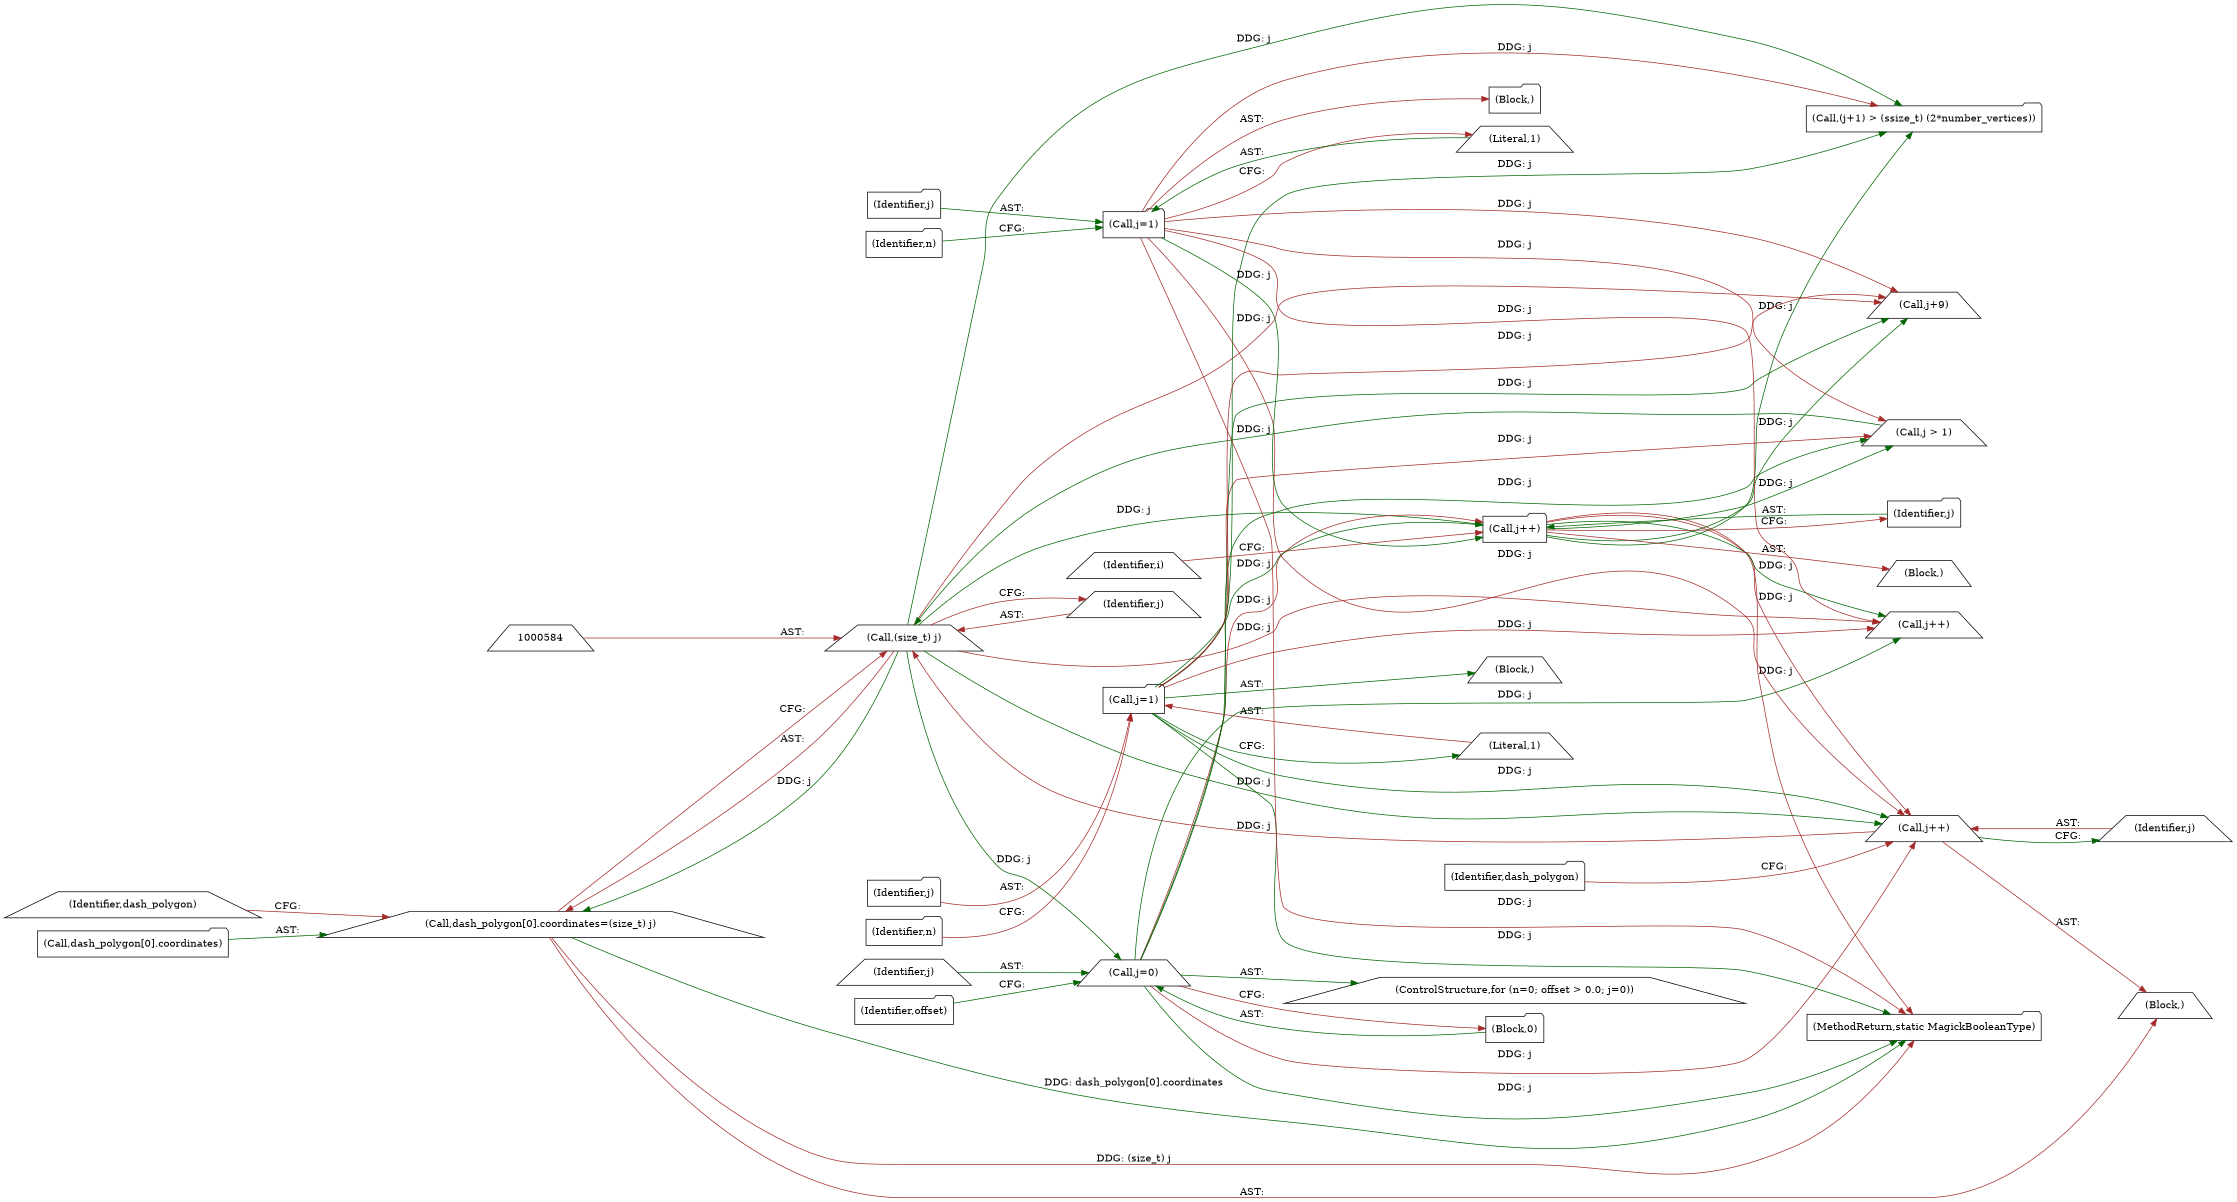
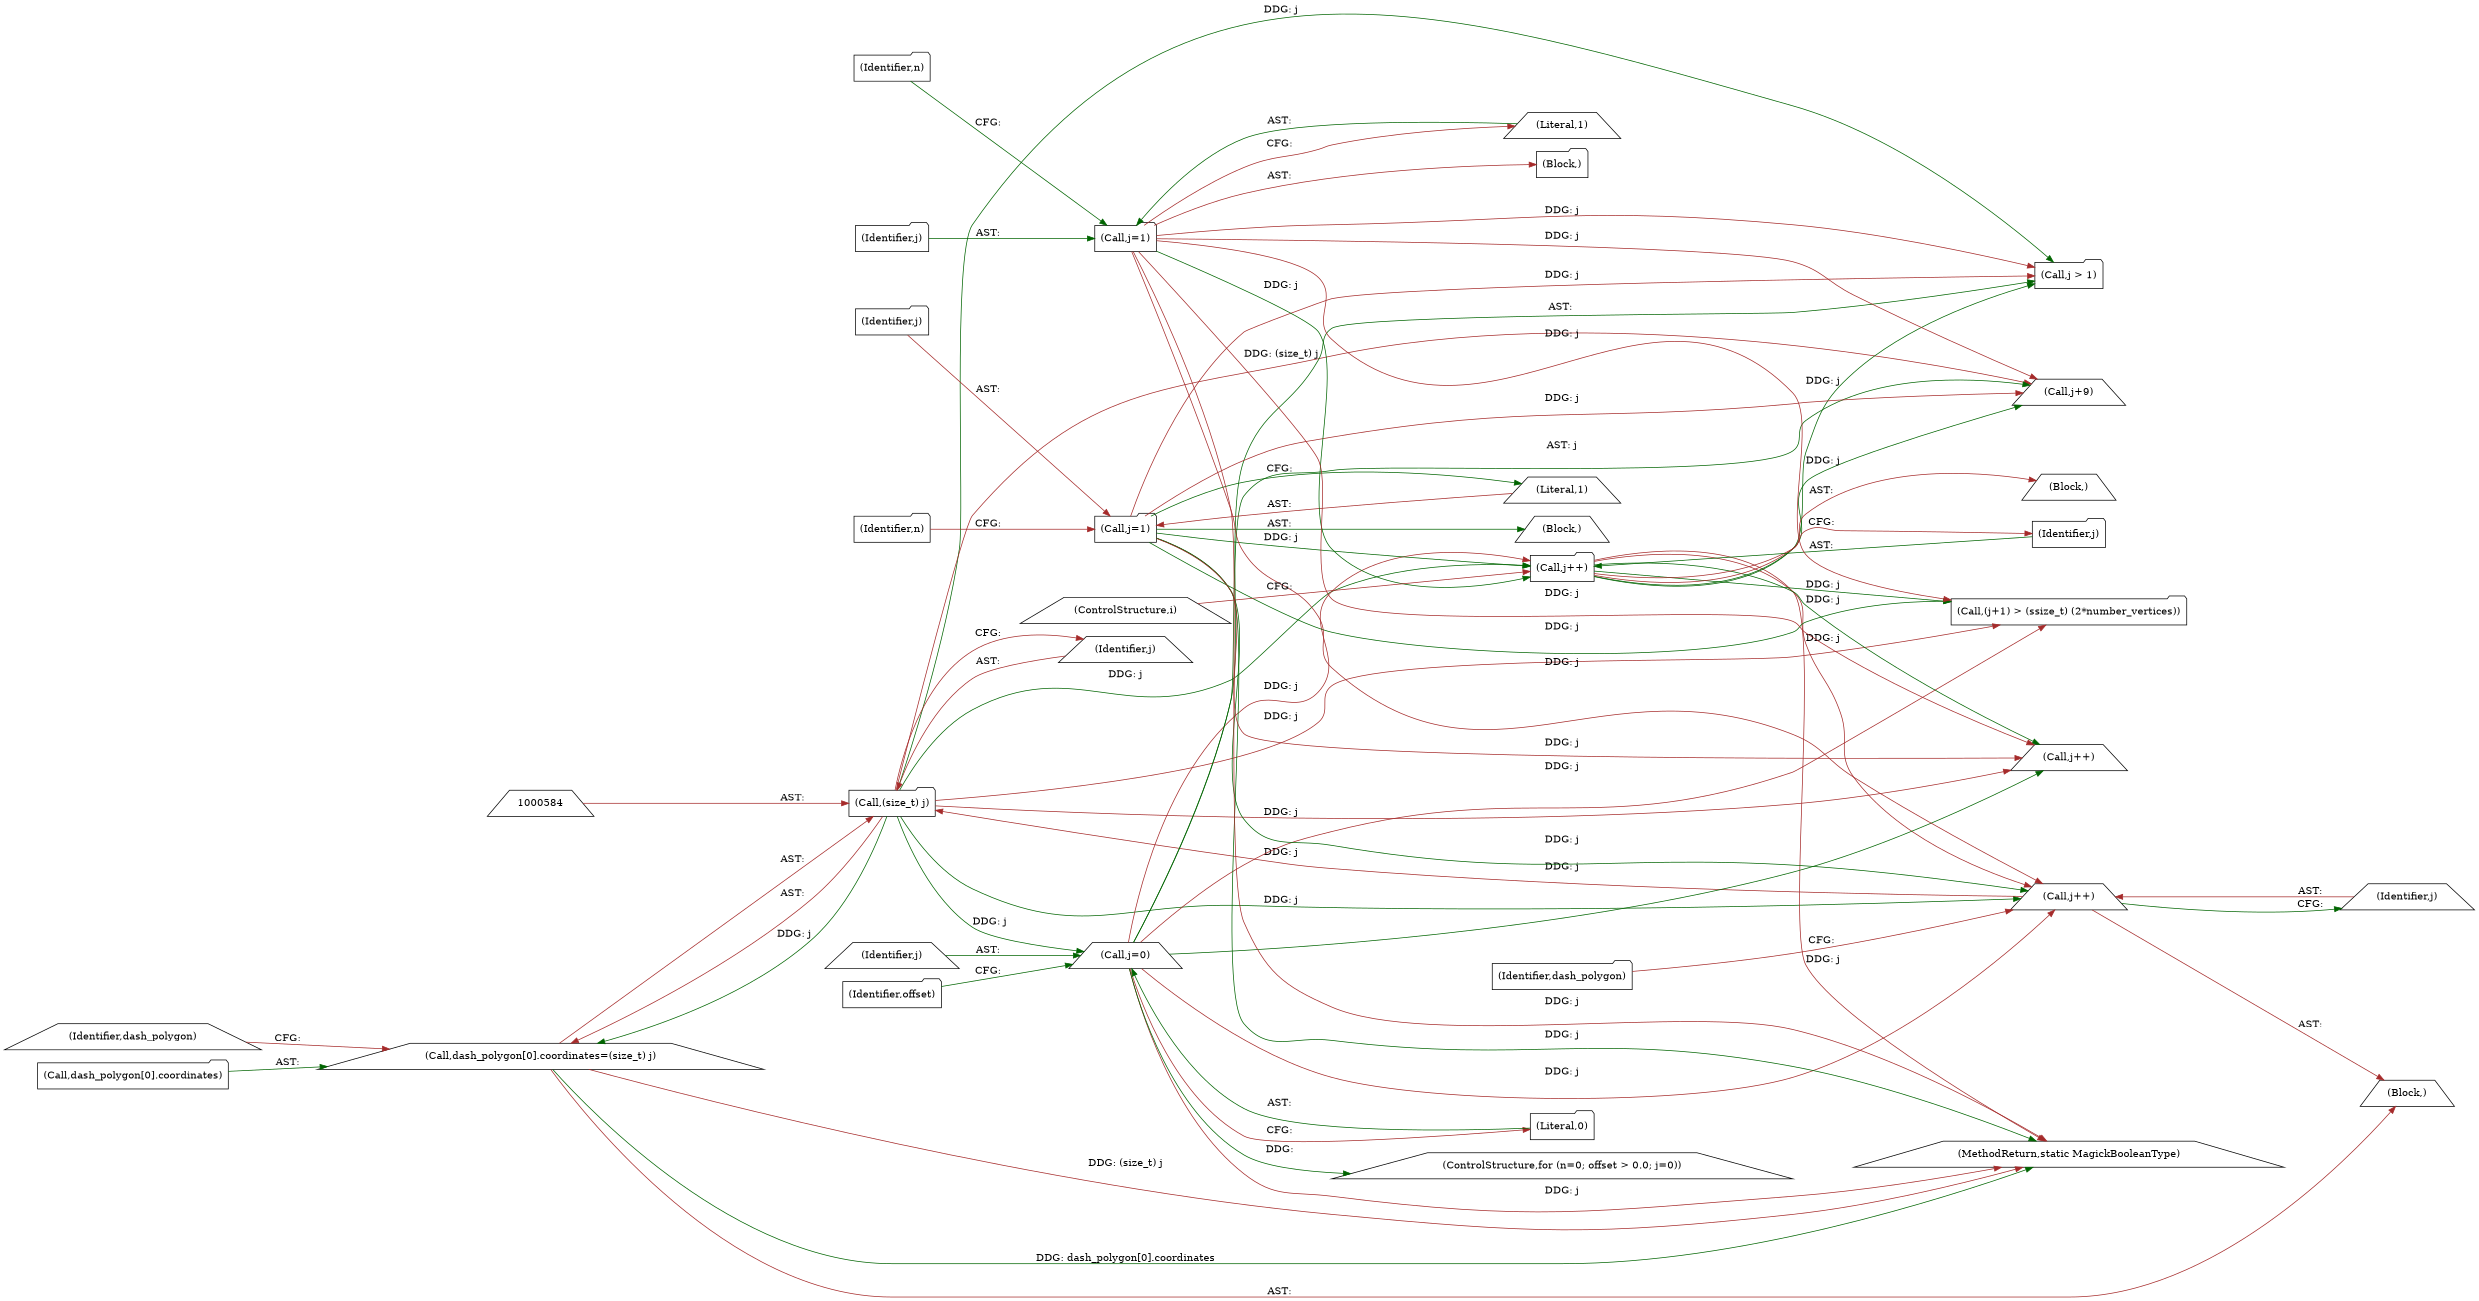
edge "(Call,(size_t) j)" -> "(Call,(j+1) > (ssize_t) (2*number_vertices))": color darkgreen -> brown
edge "(Call,(size_t) j)" -> "(Call,j+9)": label "DDG: j" -> "DDG: (size_t) j"
edge "(Call,j=0)" -> "(Call,j+9)": label "DDG: j" -> "AST: j"
edge "(Call,j > 1)" -> "(Call,(size_t) j)": reversed
node "(Call,j > 1)": shape trapezium -> folder
edge "(Call,j=0)" -> "(Call,j > 1)": label "DDG: j" -> "AST: "
node "(Identifier,i)": label "(Identifier,i)" -> "(ControlStructure,i)"
node "(Call,(size_t) j)": shape trapezium -> folder
edge "(Call,dash_polygon[0].coordinates=(size_t) j)" -> "(Call,(size_t) j)": label "CFG: " -> "AST: "
edge "(Call,j=0)" -> "(Call,(j+1) > (ssize_t) (2*number_vertices))": added, label "DDG: j"
edge "(Call,j=0)" -> "(ControlStructure,for (n=0; offset > 0.0; j=0))": label "AST: " -> "DDG: "
node "(MethodReturn,static MagickBooleanType)": shape folder -> trapezium
node "(Block,0)": label "(Block,0)" -> "(Literal,0)"
edge "(Call,j=0)" -> "(MethodReturn,static MagickBooleanType)": color darkgreen -> brown
